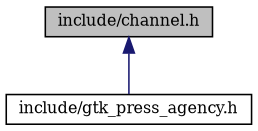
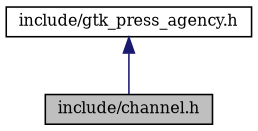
edge "include/gtk_press_agency.h" -> "include/channel.h": reversed
